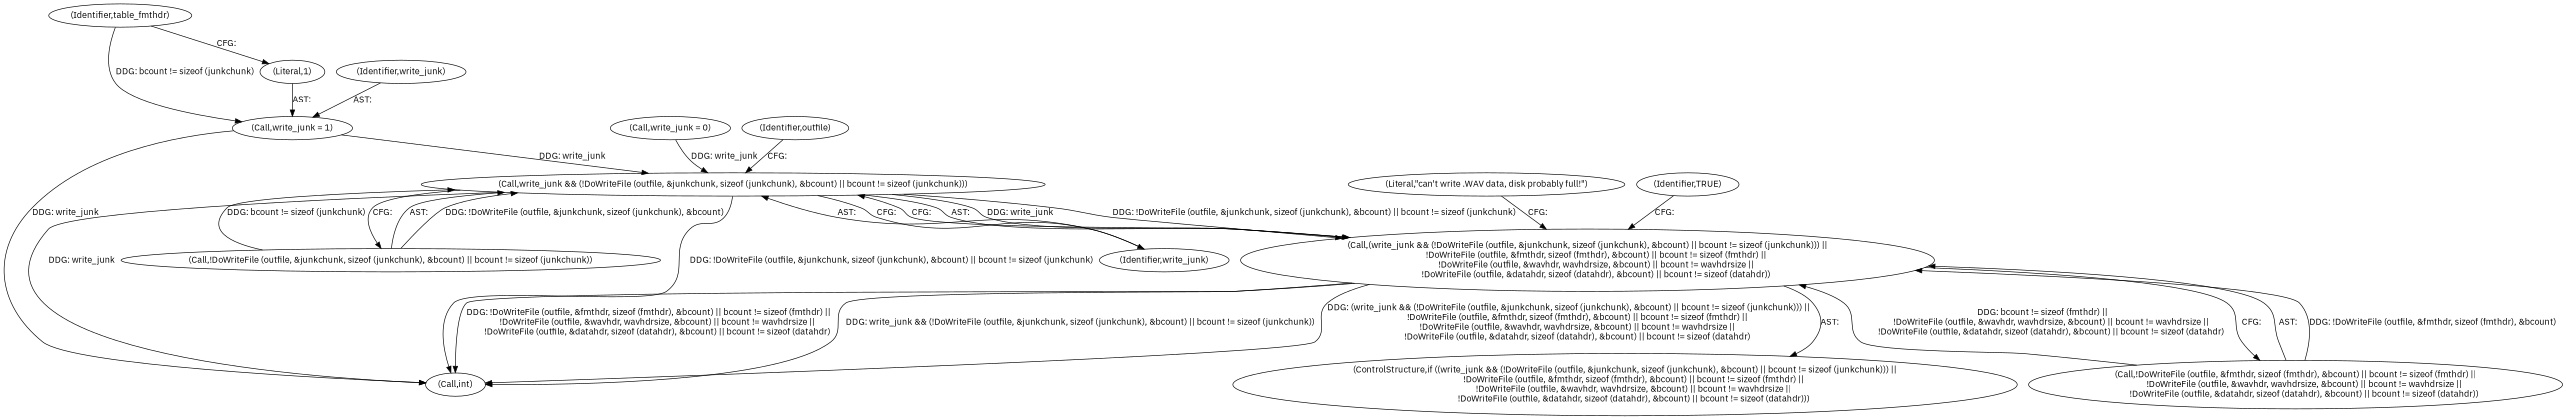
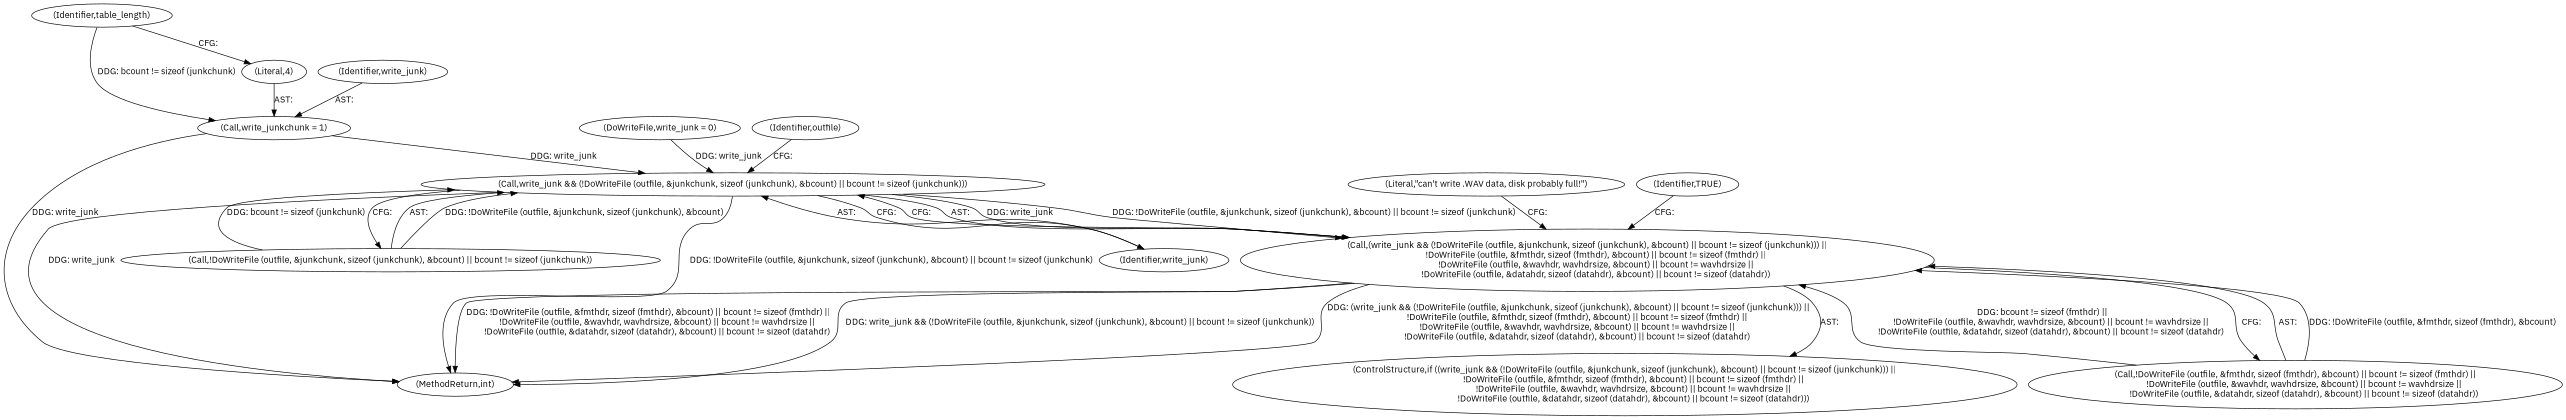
node "(Identifier,table_fmthdr)": label "(Identifier,table_fmthdr)" -> "(Identifier,table_length)"
node "(Literal,1)": label "(Literal,1)" -> "(Literal,4)"
node "(Call,write_junk = 1)": label "(Call,write_junk = 1)" -> "(Call,write_junkchunk = 1)"
node "(Call,write_junk = 0)": label "(Call,write_junk = 0)" -> "(DoWriteFile,write_junk = 0)"
node "(Call,int)": label "(Call,int)" -> "(MethodReturn,int)"
